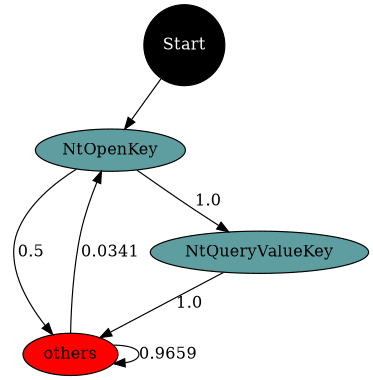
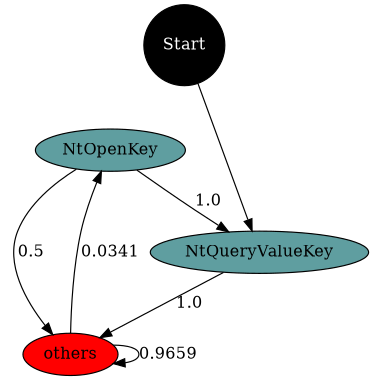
edge "Start" -> "NtOpenKey": now "Start" -> "NtQueryValueKey"
